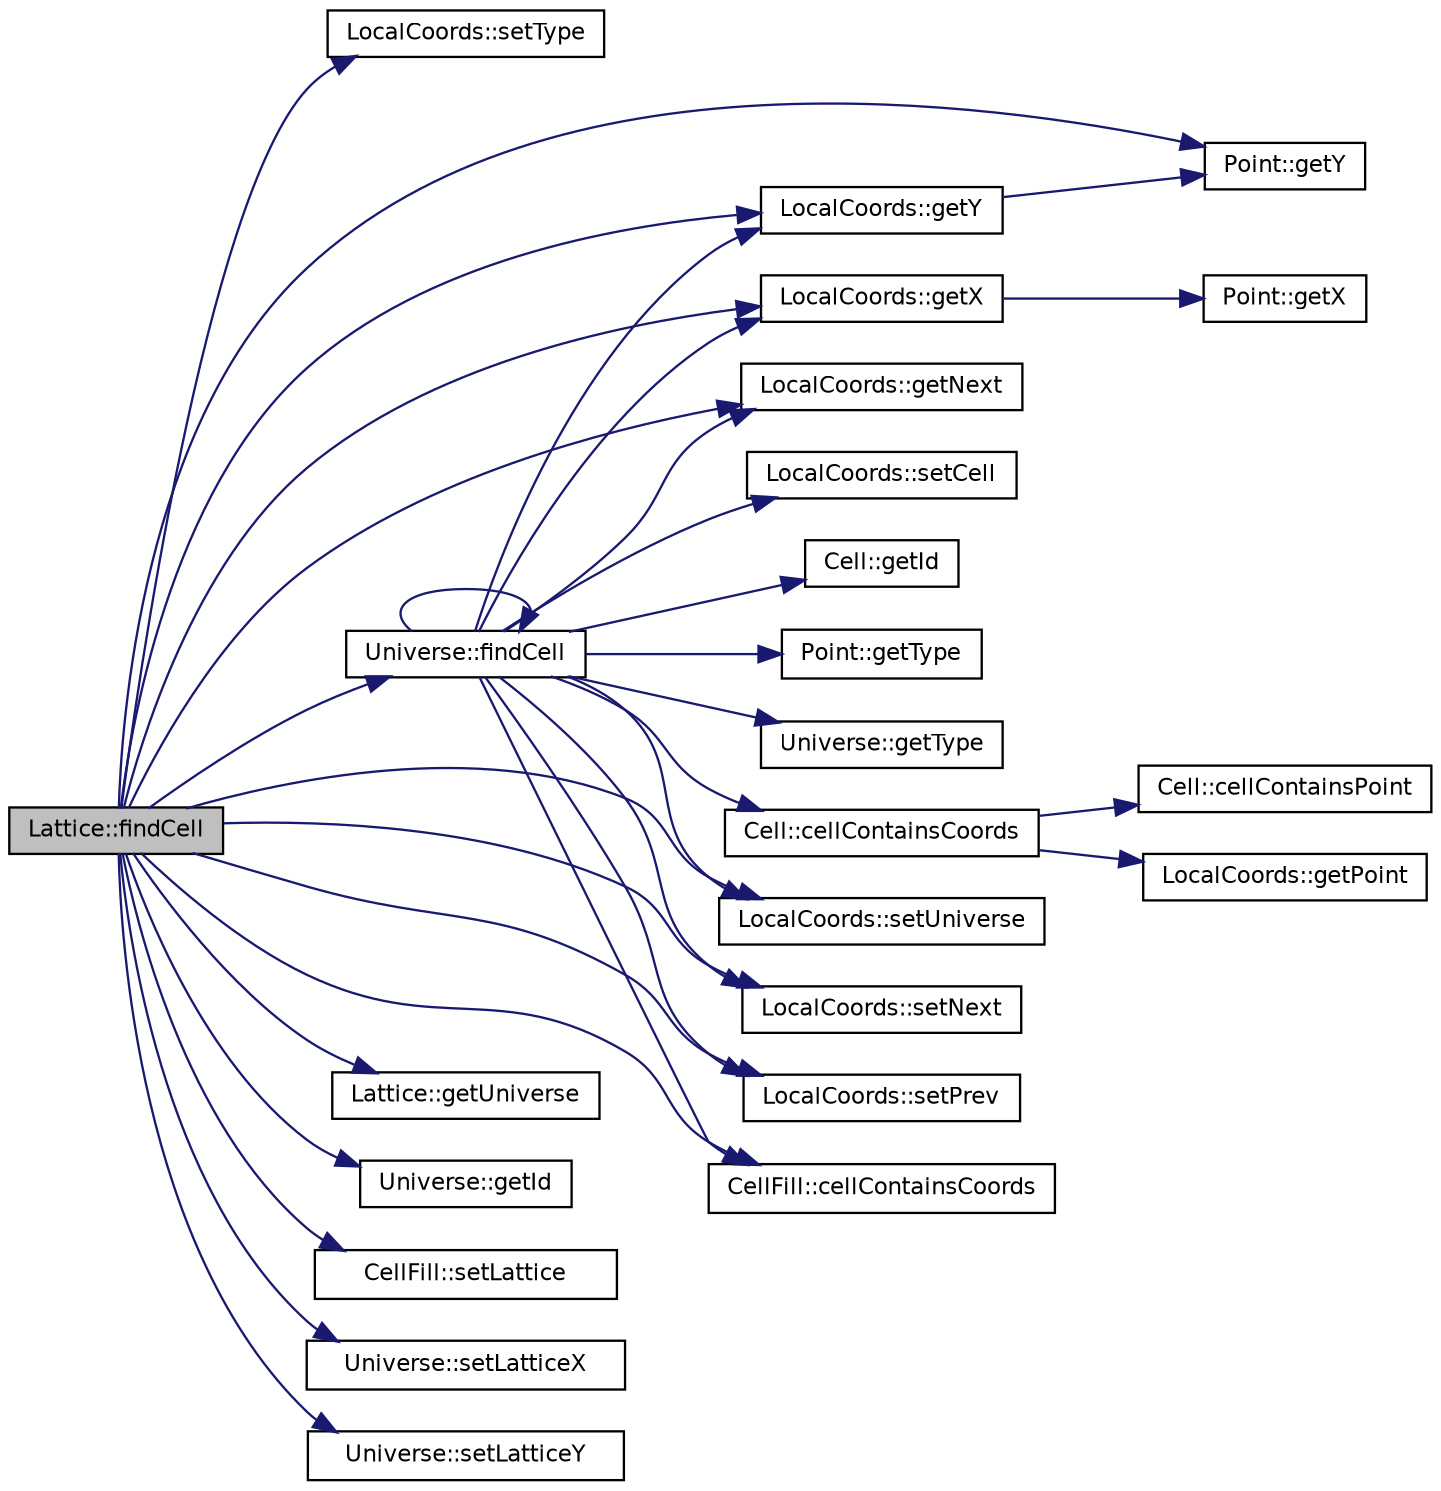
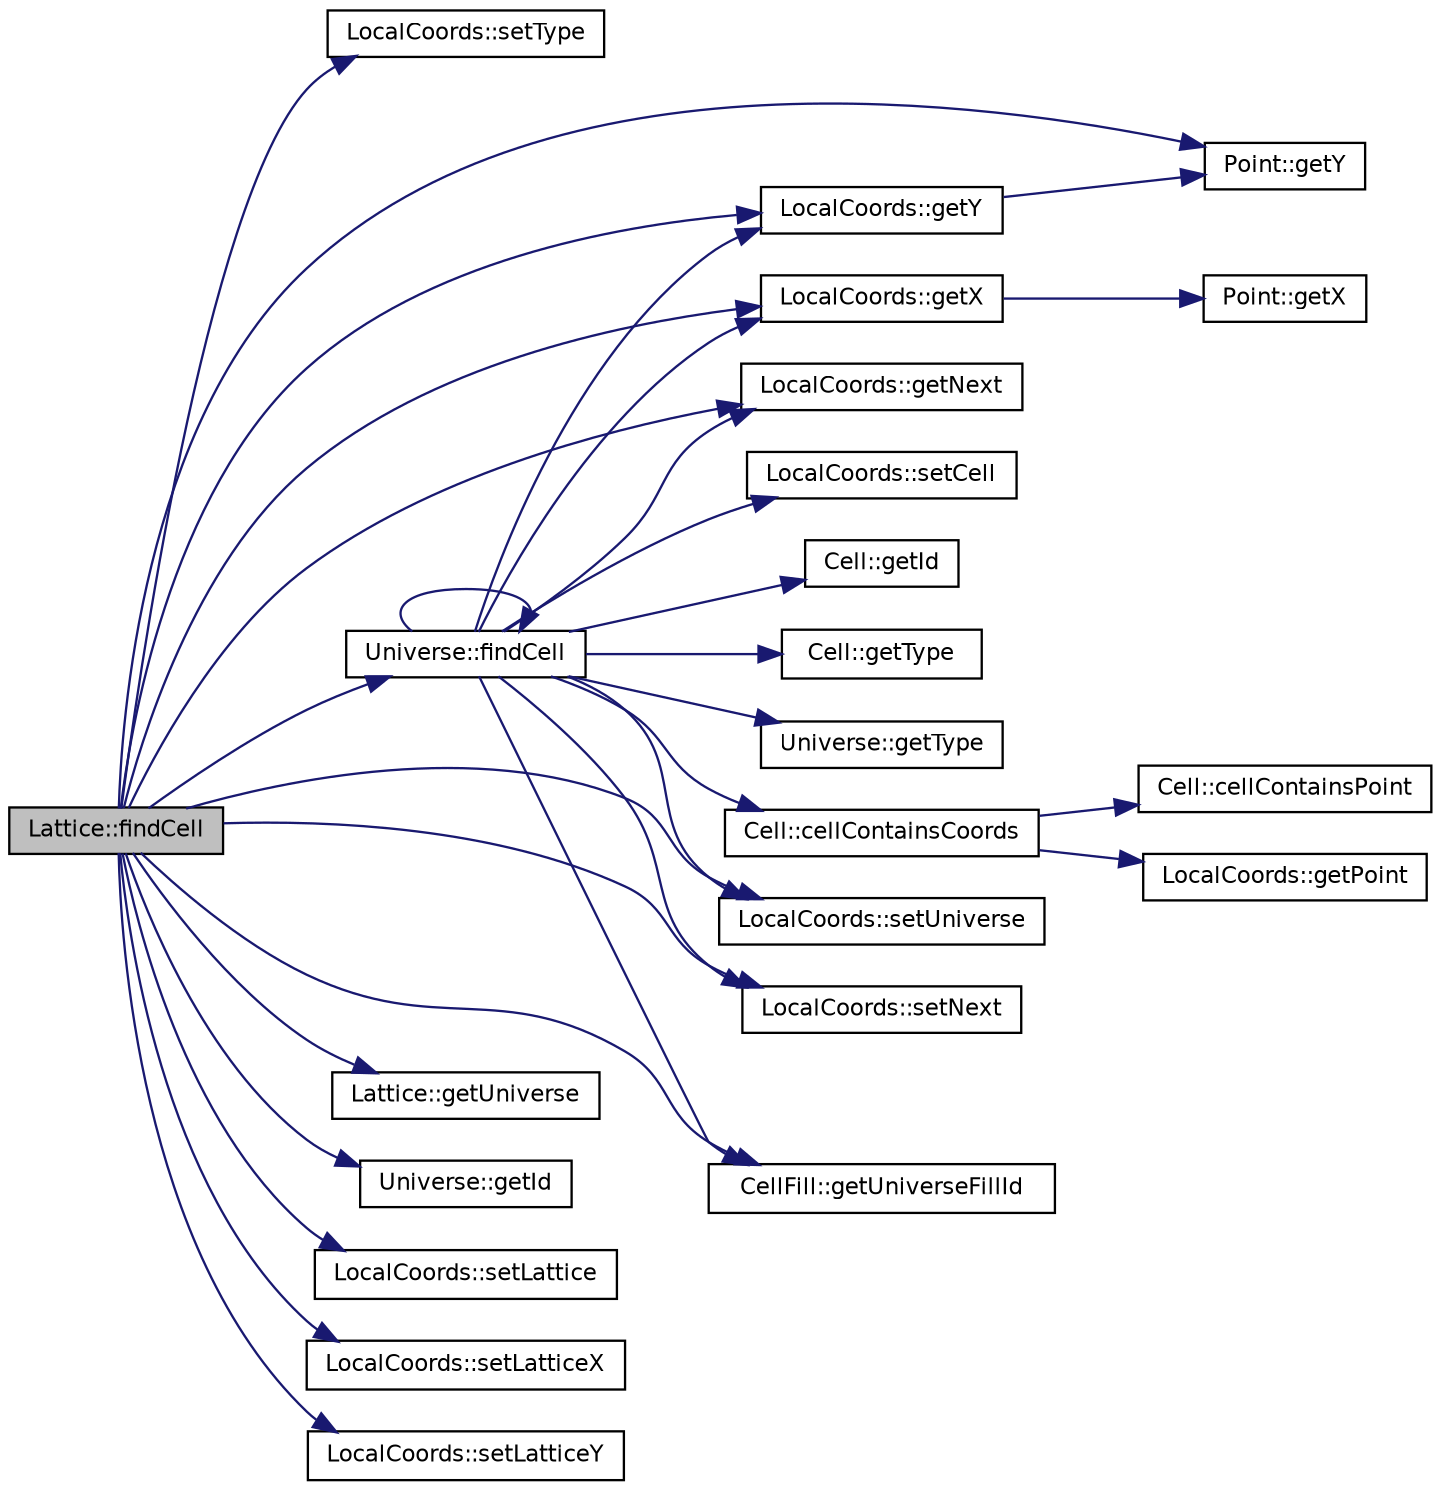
node "Point::getType": label "Point::getType" -> "Cell::getType"
node "LocalCoords::setPrev": removed
node "CellFill::cellContainsCoords": label "CellFill::cellContainsCoords" -> "CellFill::getUniverseFillId"
node "CellFill::setLattice": label "CellFill::setLattice" -> "LocalCoords::setLattice"
node "Universe::setLatticeX": label "Universe::setLatticeX" -> "LocalCoords::setLatticeX"
node "Universe::setLatticeY": label "Universe::setLatticeY" -> "LocalCoords::setLatticeY"
